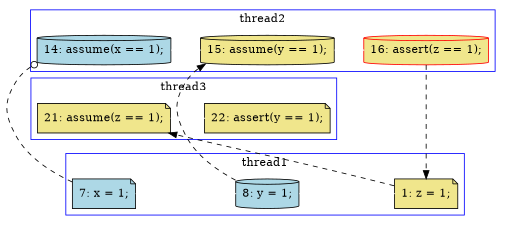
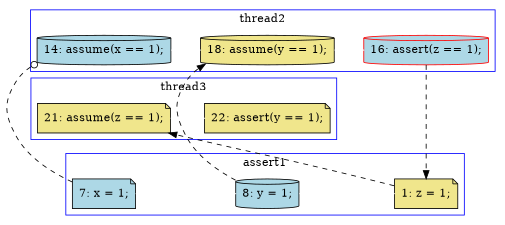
node "15: assume(y == 1);": label "15: assume(y == 1);" -> "18: assume(y == 1);"
node "16: assert(z == 1);": fillcolor khaki -> lightblue
cluster "thread1": label "thread1" -> "assert1"
